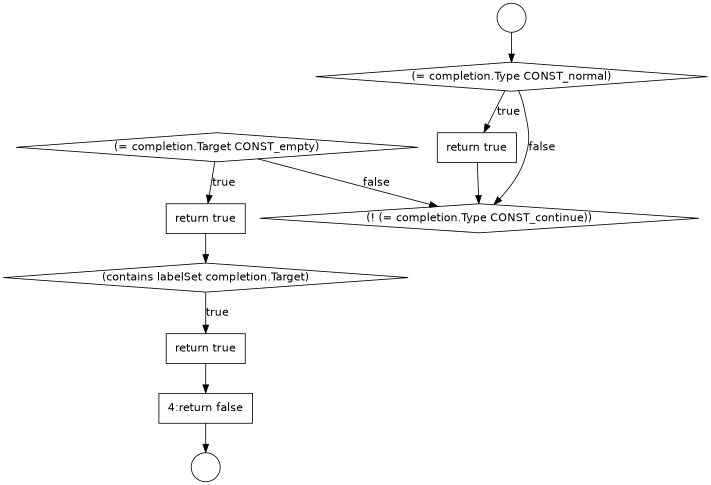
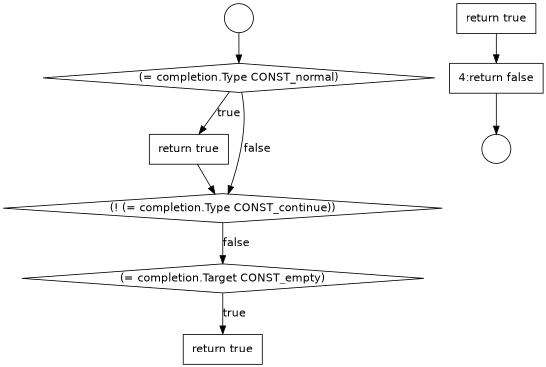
edge "(= completion.Target CONST_empty)" -> "(! (= completion.Type CONST_continue))": reversed
node "(contains labelSet completion.Target)": removed
